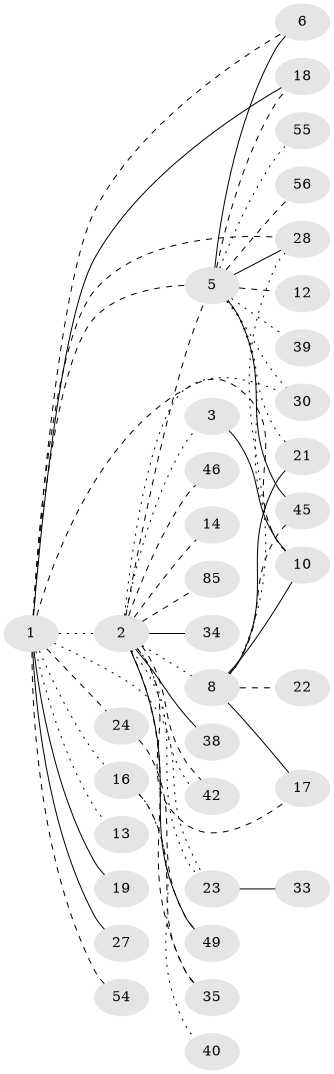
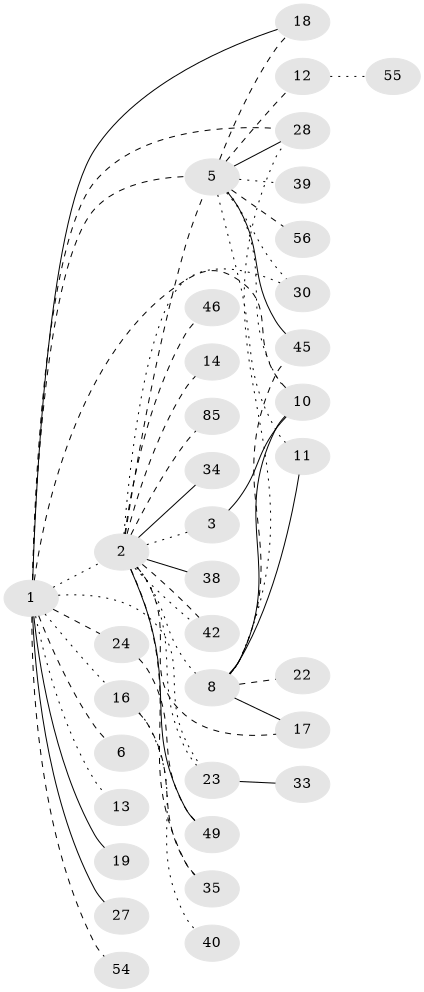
edge "6" -- "5": removed
edge "55" -- "5": now "55" -- "12"
node "21": label "21" -> "11"
